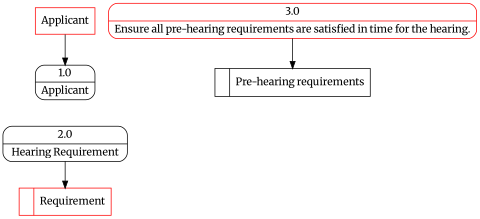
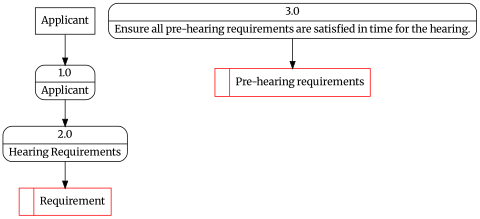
node "Applicant": color red -> black
node "3.0": color red -> black
node "Pre-hearing requirements": color black -> red
edge "1.0" -> "2.0": added
node "2.0": text "Hearing Requirement" -> "Hearing Requirements"
